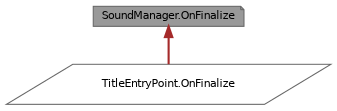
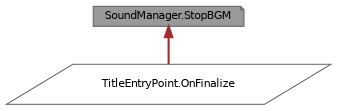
node "SoundManager.OnFinalize": label "SoundManager.OnFinalize" -> "SoundManager.StopBGM"
